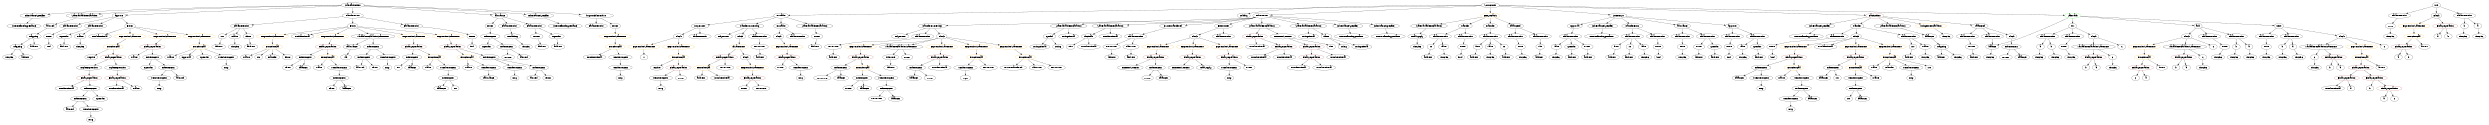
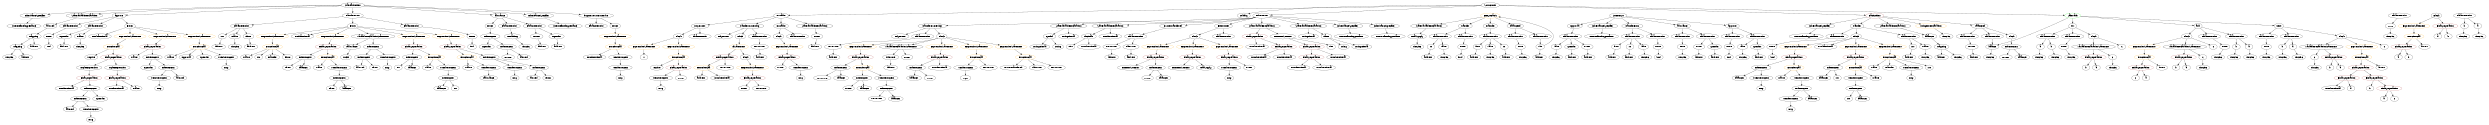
node "sub": removed
edge "SourceUnit" -> "ERC20Basic": now "who" -> "ERC20Basic"
edge "SourceUnit" -> "SUPPLY20": removed
node "bug_unchk_send18": label "bug_unchk_send18" -> "bug_newOwner_send18"
node "var": label "var" -> "unchk"
